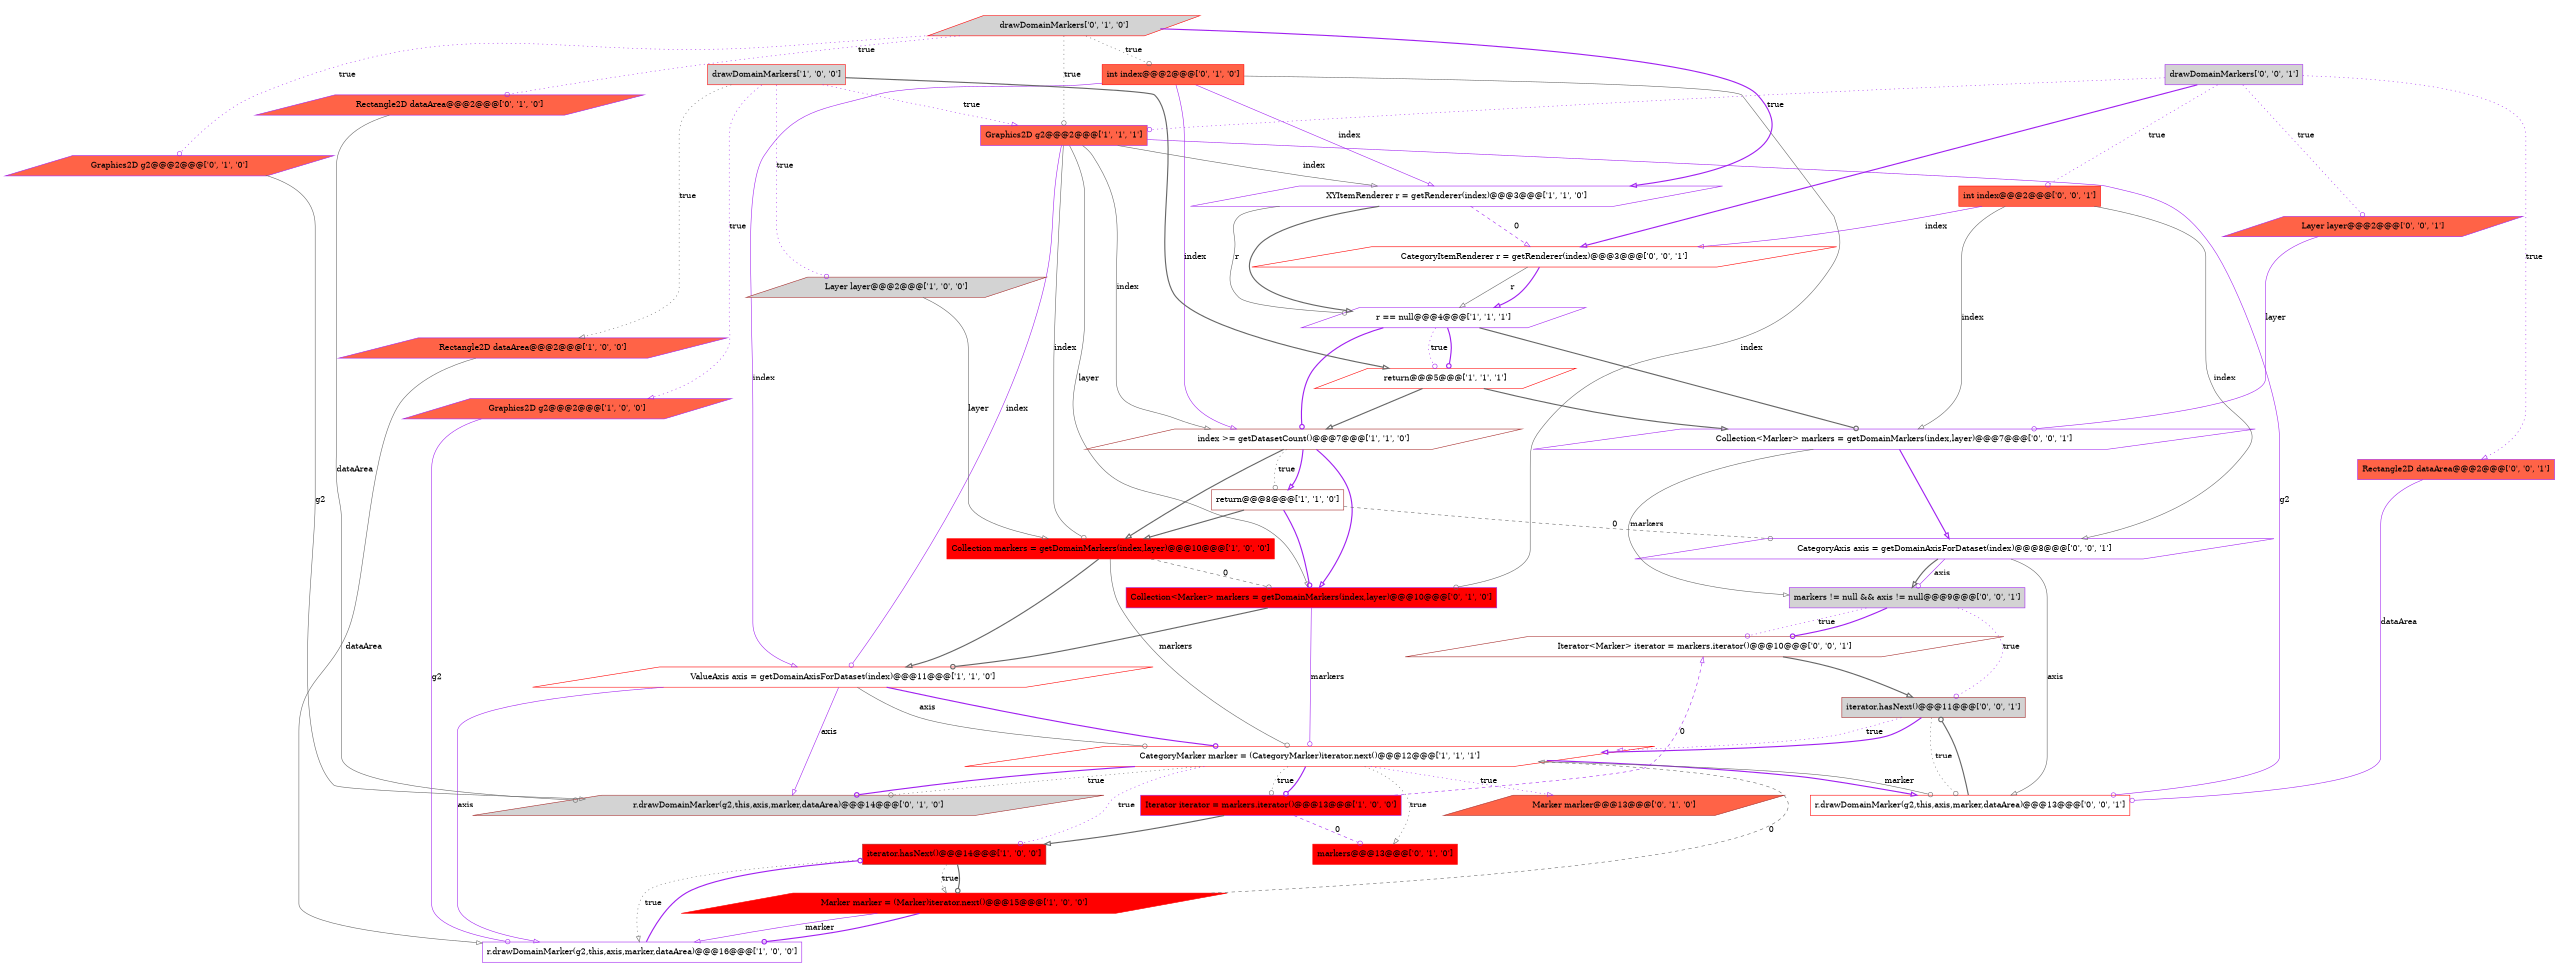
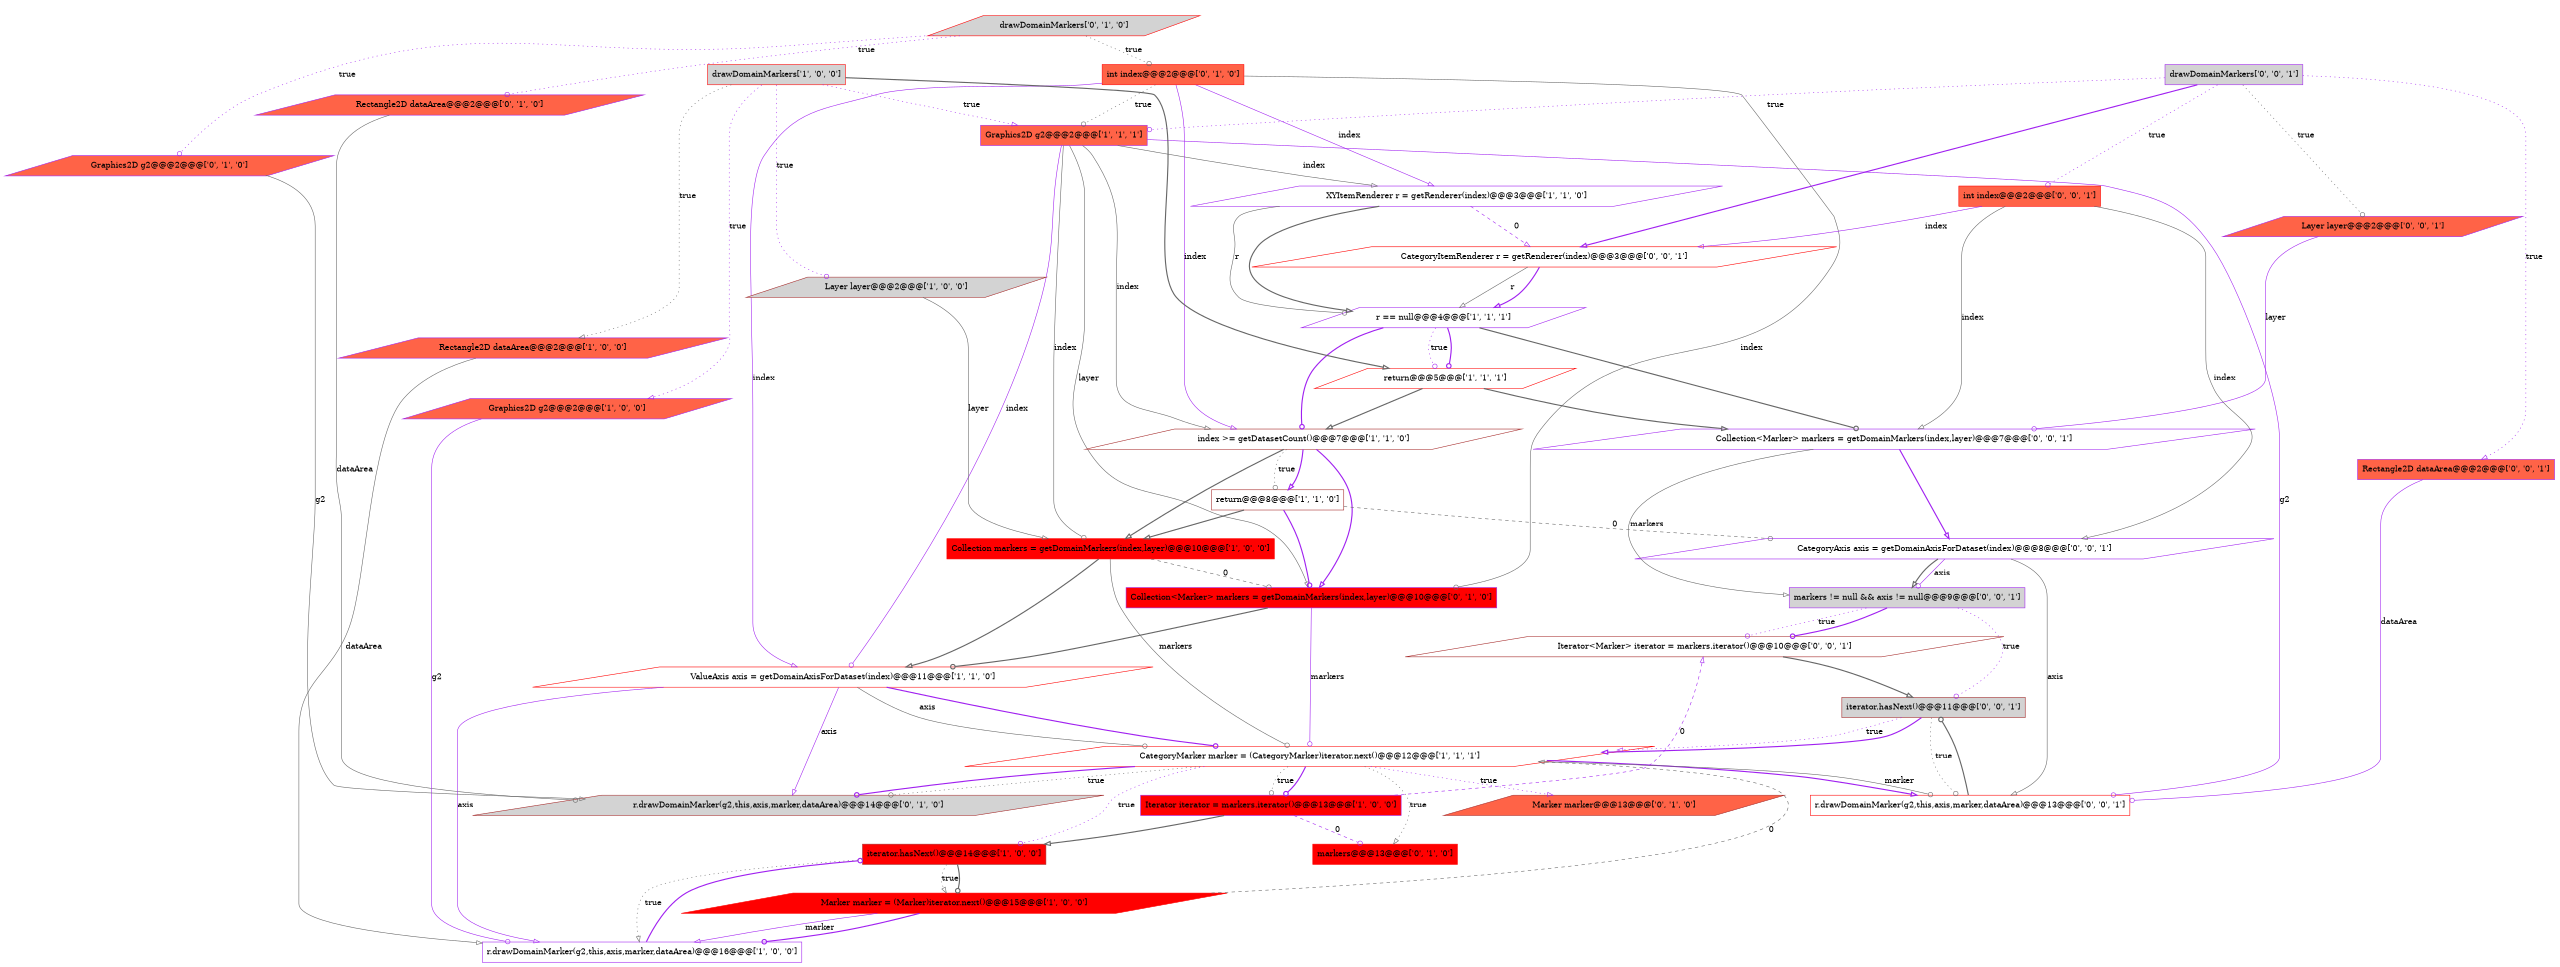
edge "drawDomainMarkers['0', '1', '0']" -> "XYItemRenderer r = getRenderer(index)@@@3@@@['1', '1', '0']": removed
edge "drawDomainMarkers['0', '1', '0']" -> "Graphics2D g2@@@2@@@['1', '1', '1']": now "int index@@@2@@@['0', '1', '0']" -> "Graphics2D g2@@@2@@@['1', '1', '1']"
edge "drawDomainMarkers['0', '0', '1']" -> "Layer layer@@@2@@@['0', '0', '1']": color purple -> gray40
